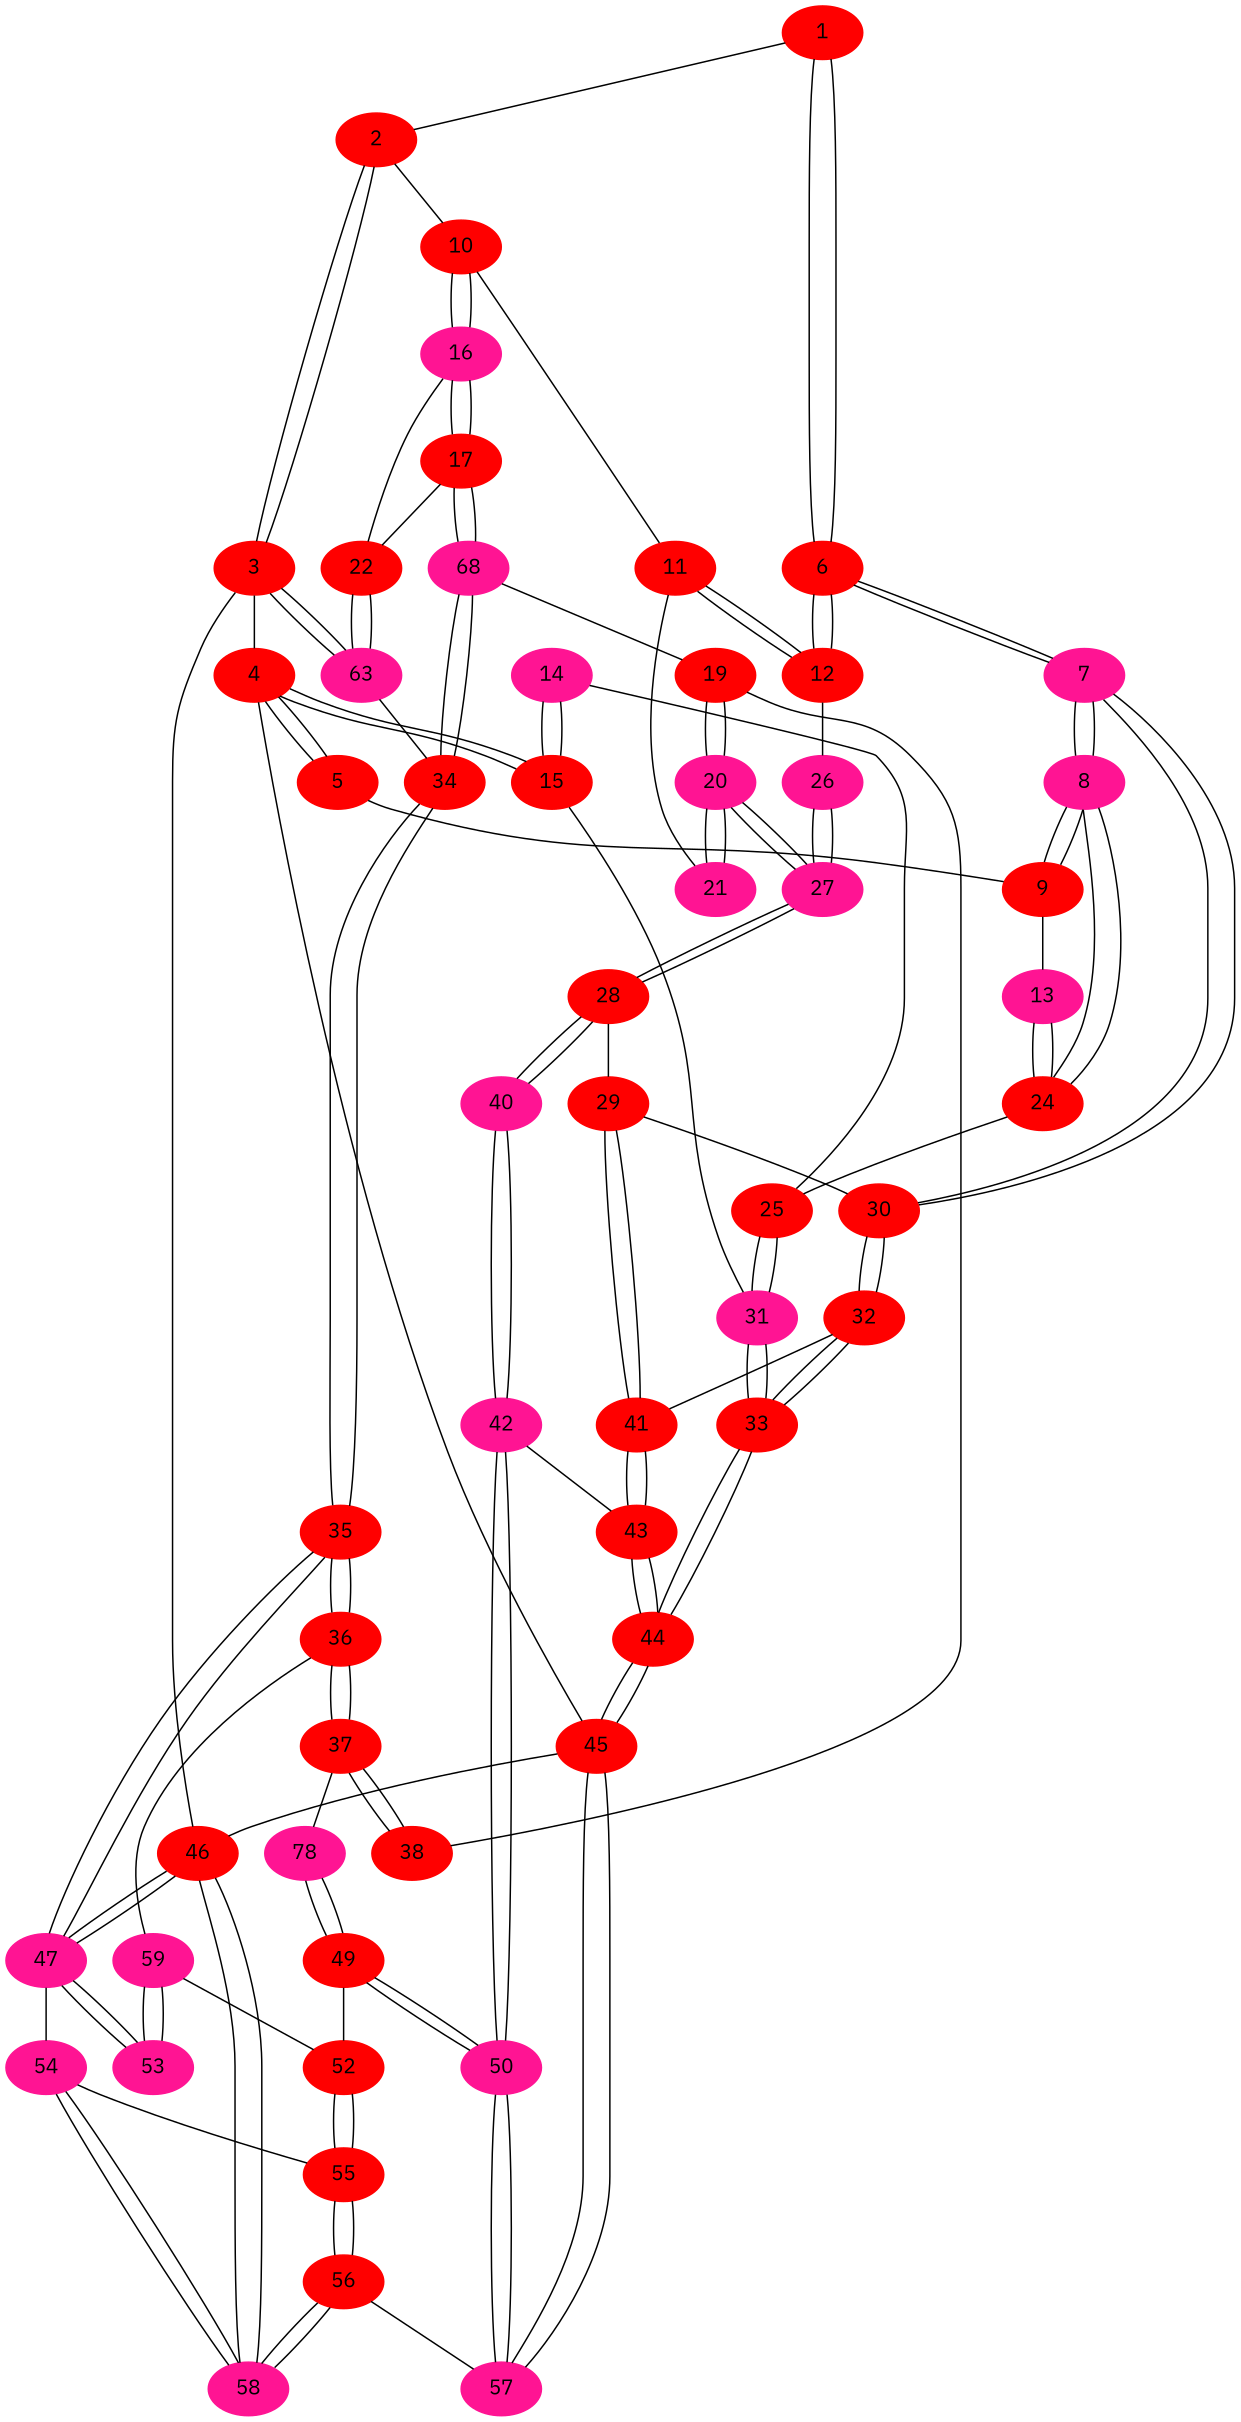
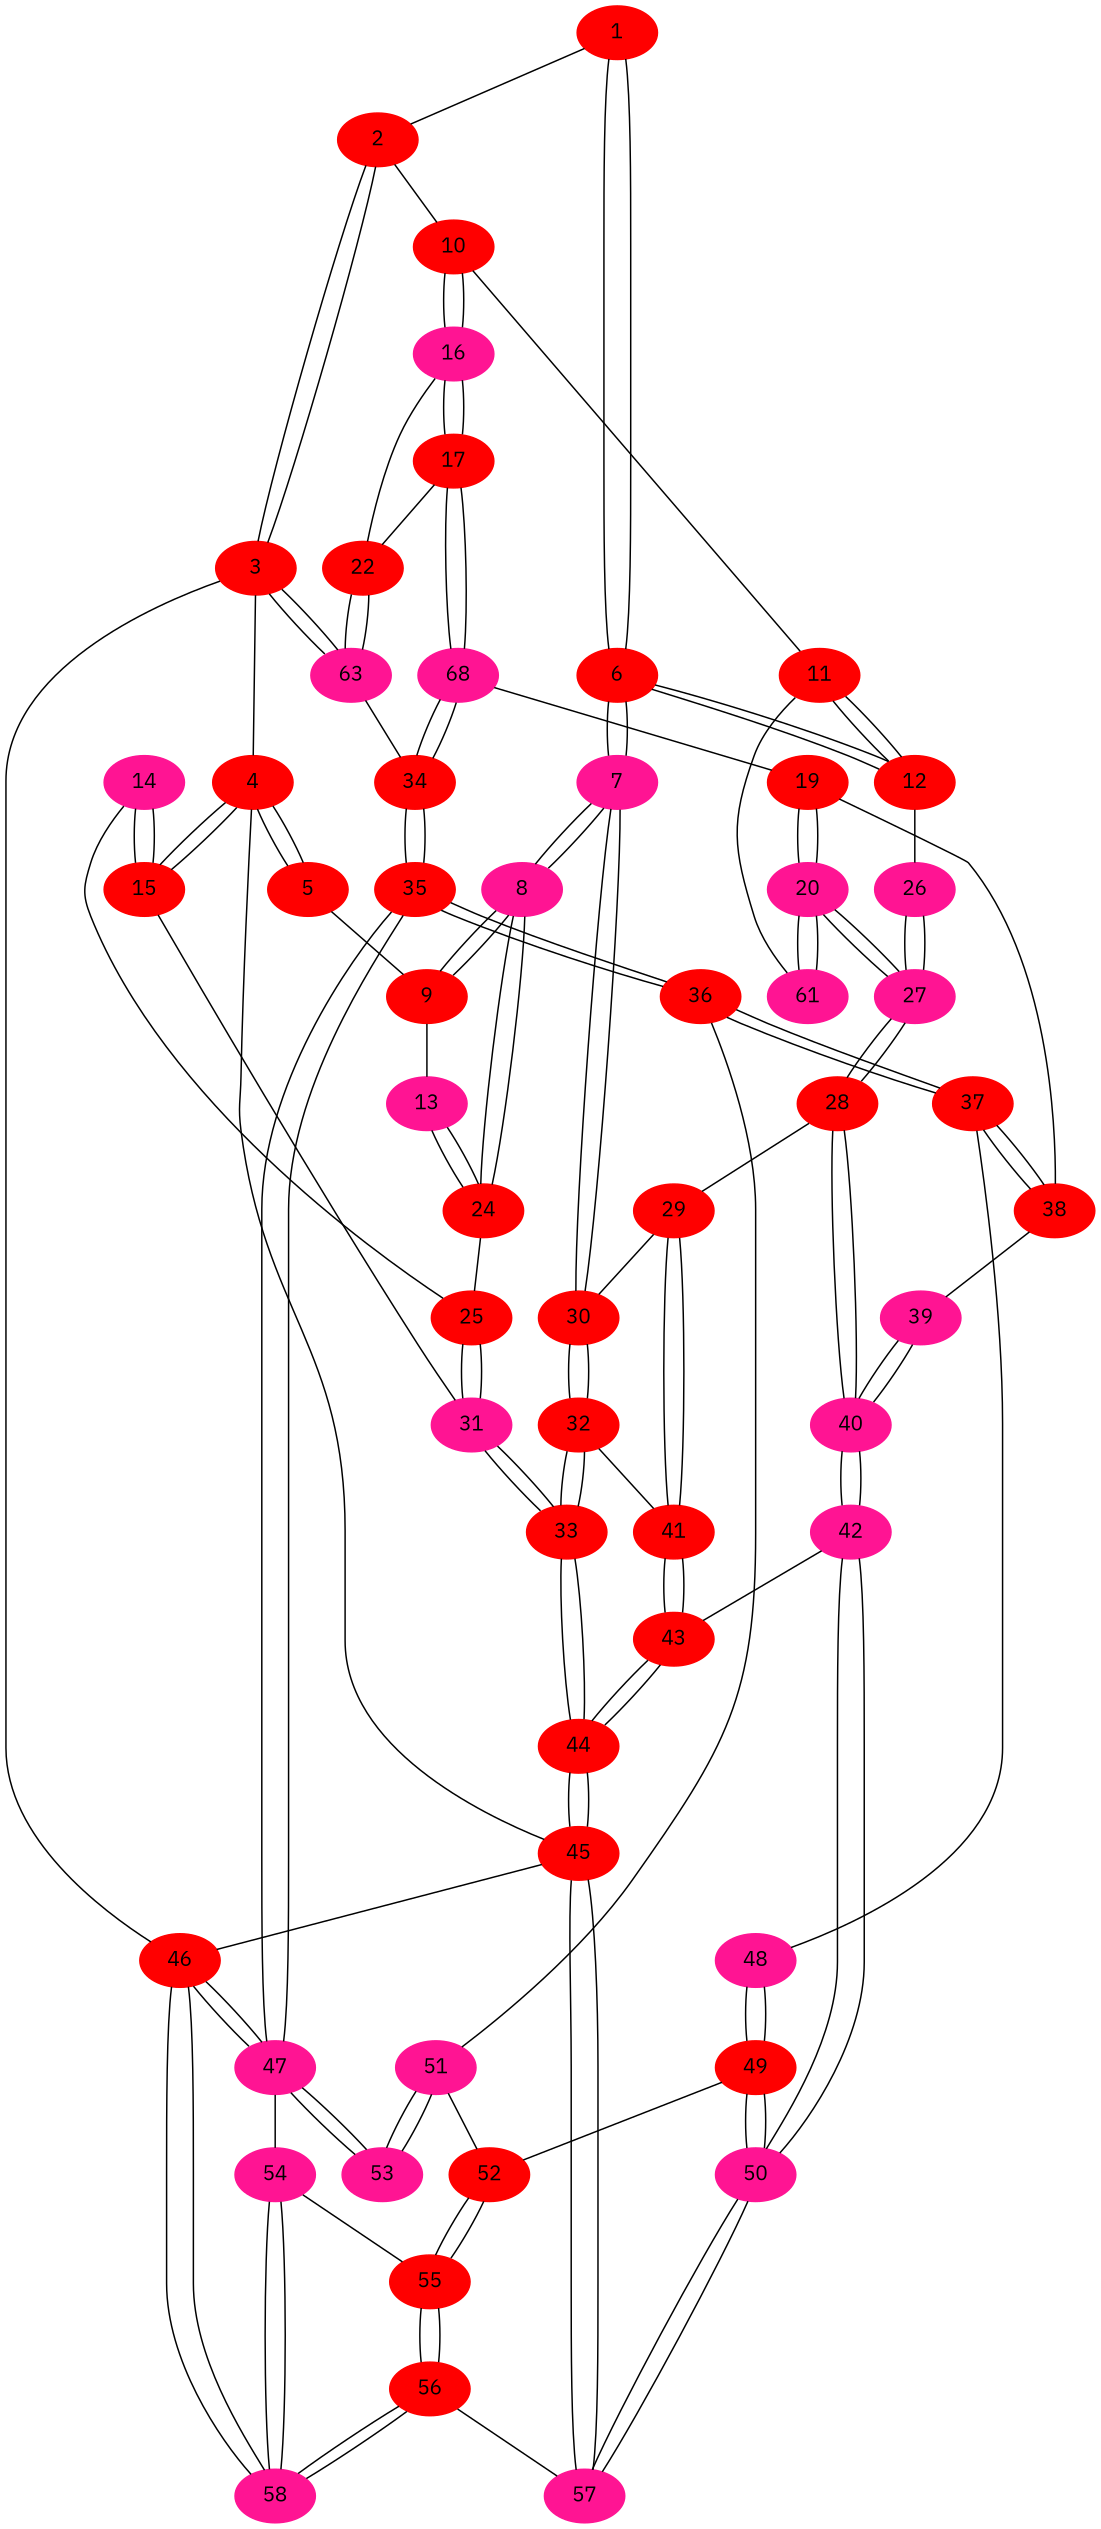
node "21": label "21" -> "61"
node "39": added
node "78": label "78" -> "48"
node "59": label "59" -> "51"
